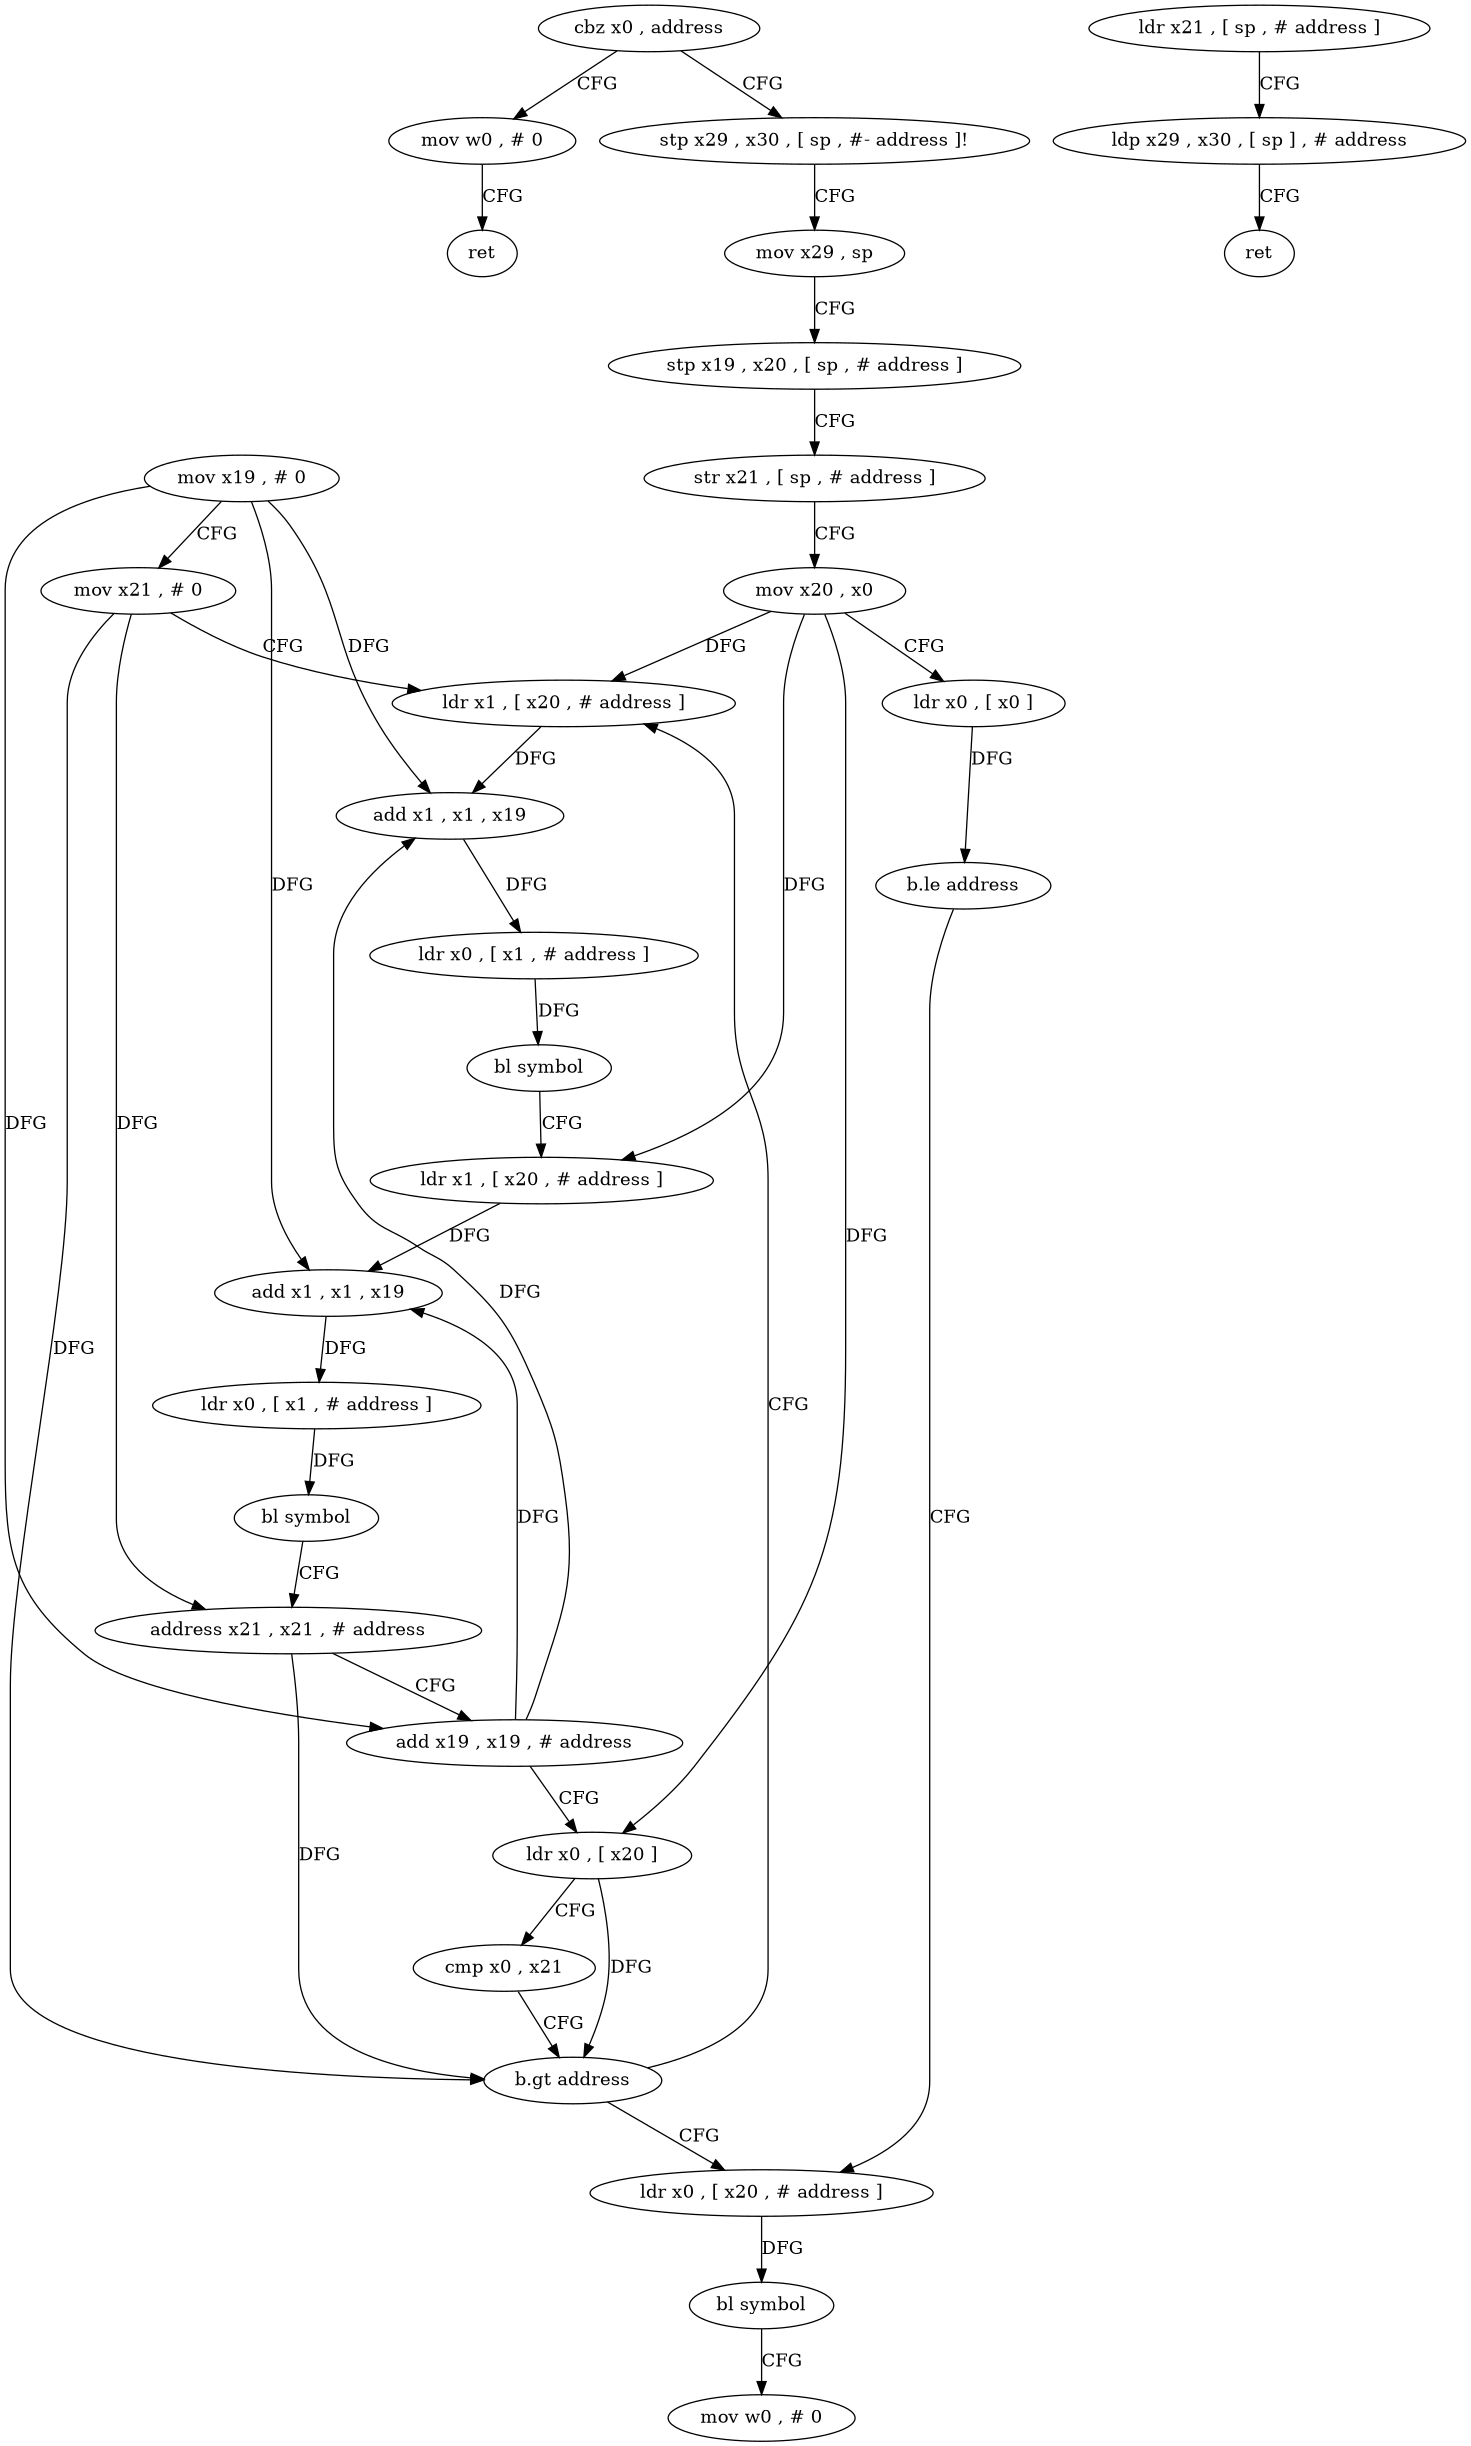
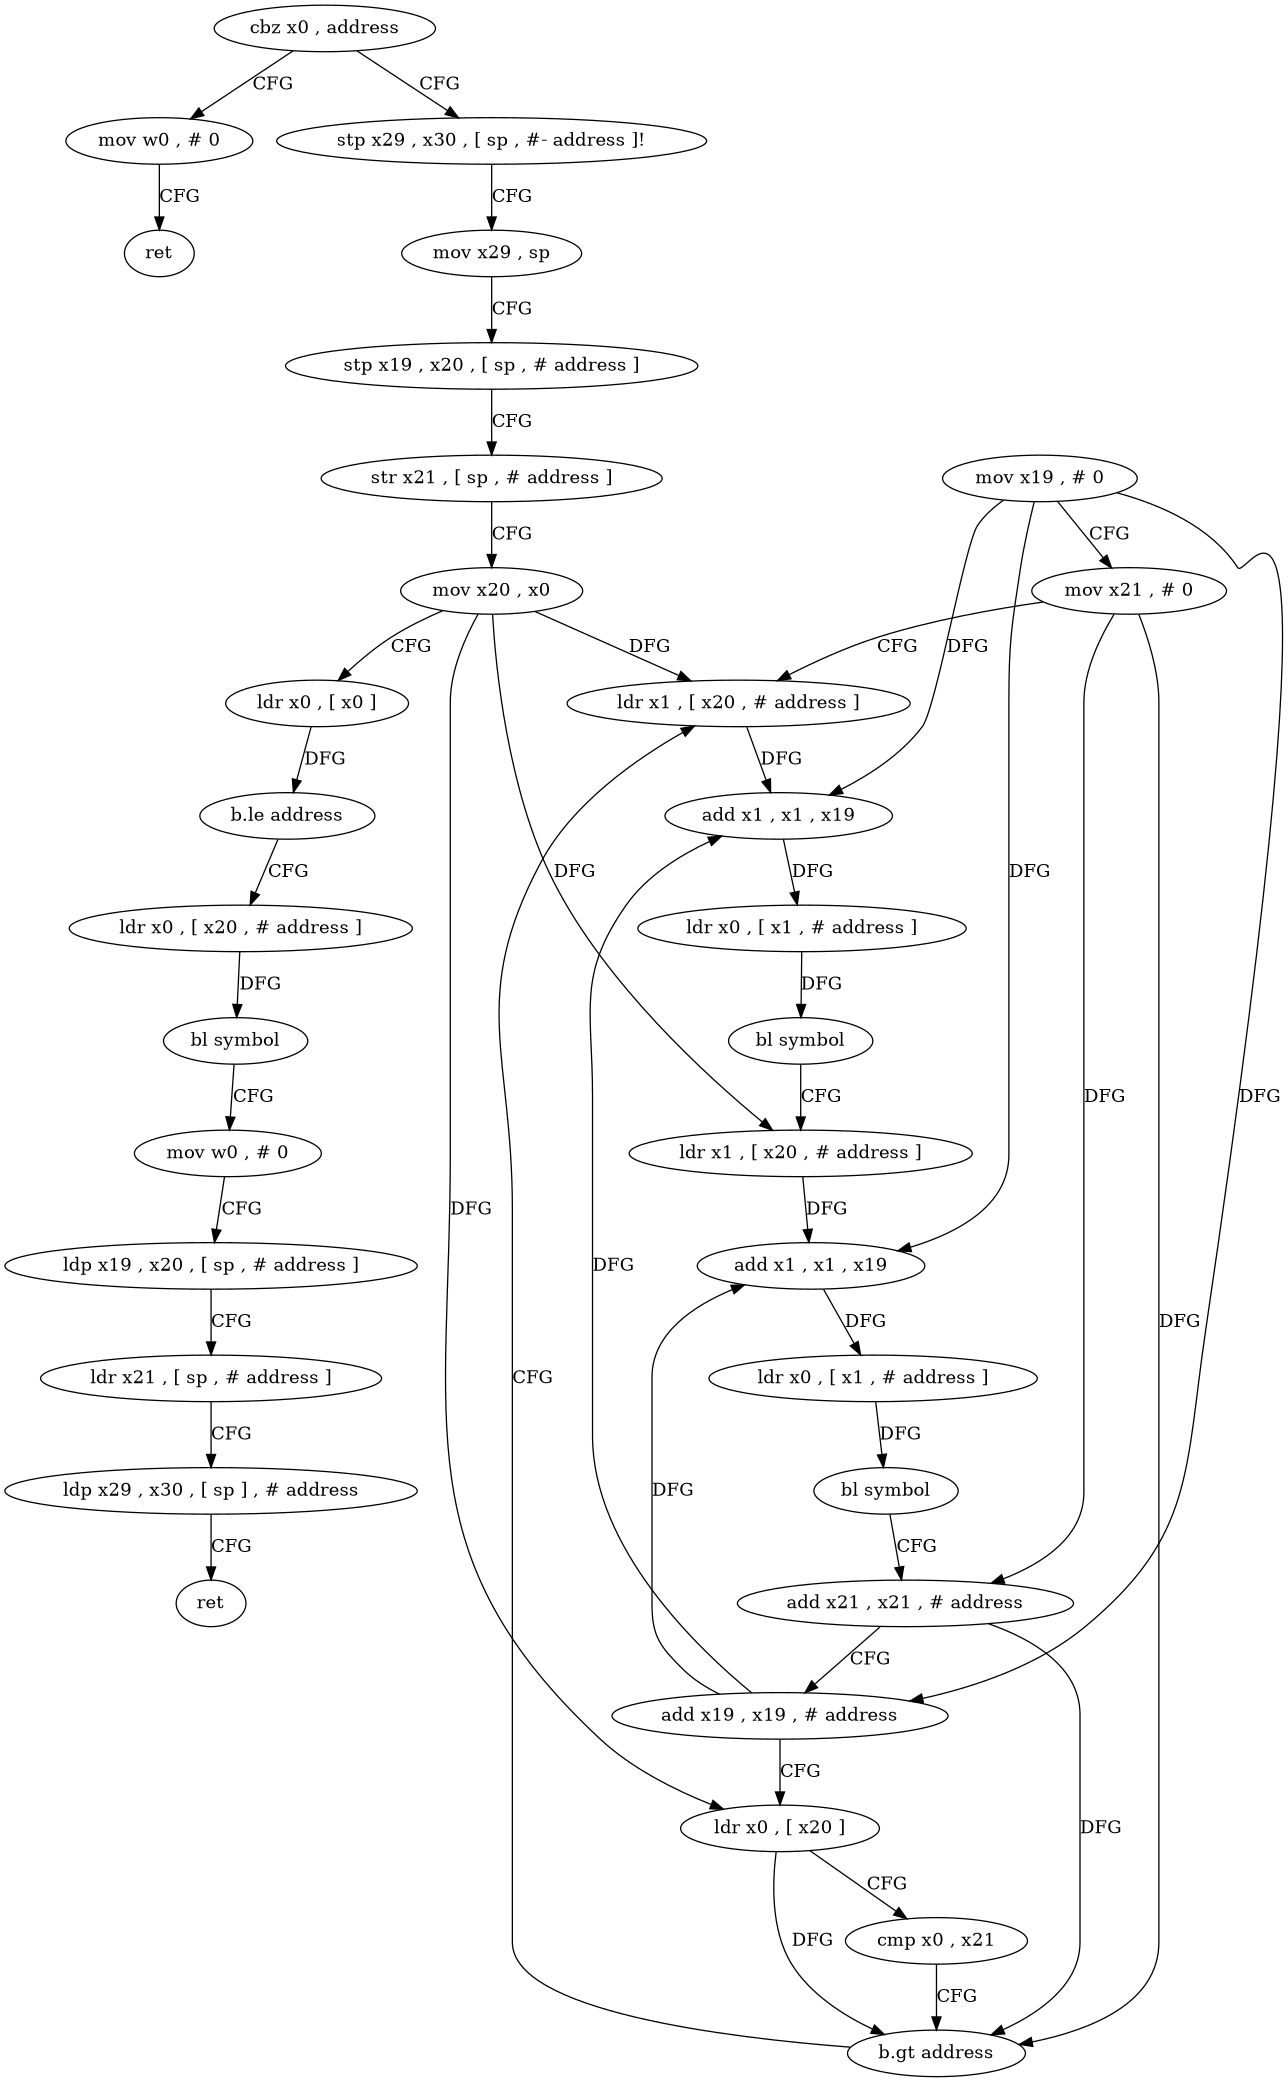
node "ldp x19 , x20 , [ sp , # address ]": added
node "address x21 , x21 , # address": label "address x21 , x21 , # address" -> "add x21 , x21 , # address"
edge "b.gt address" -> "ldr x0 , [ x20 , # address ]": removed, label "CFG"
